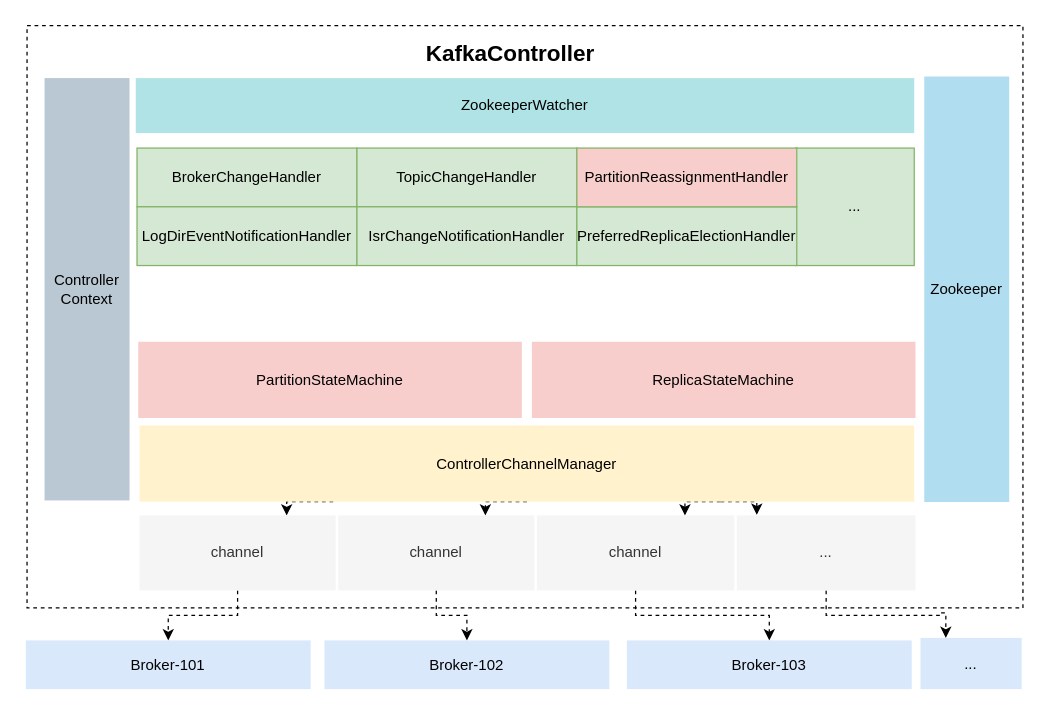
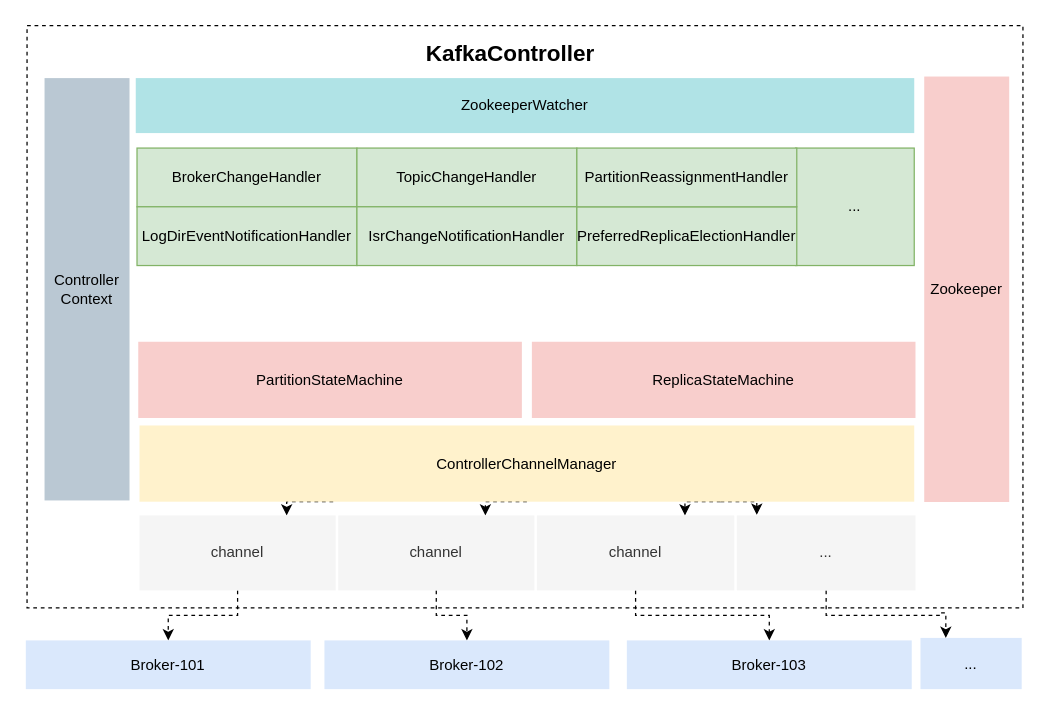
node "PartitionReassignmentHandler": fillcolor #f8cecc -> #d5e8d4
node "Zookeeper": fillcolor #b1ddf0 -> #f8cecc
